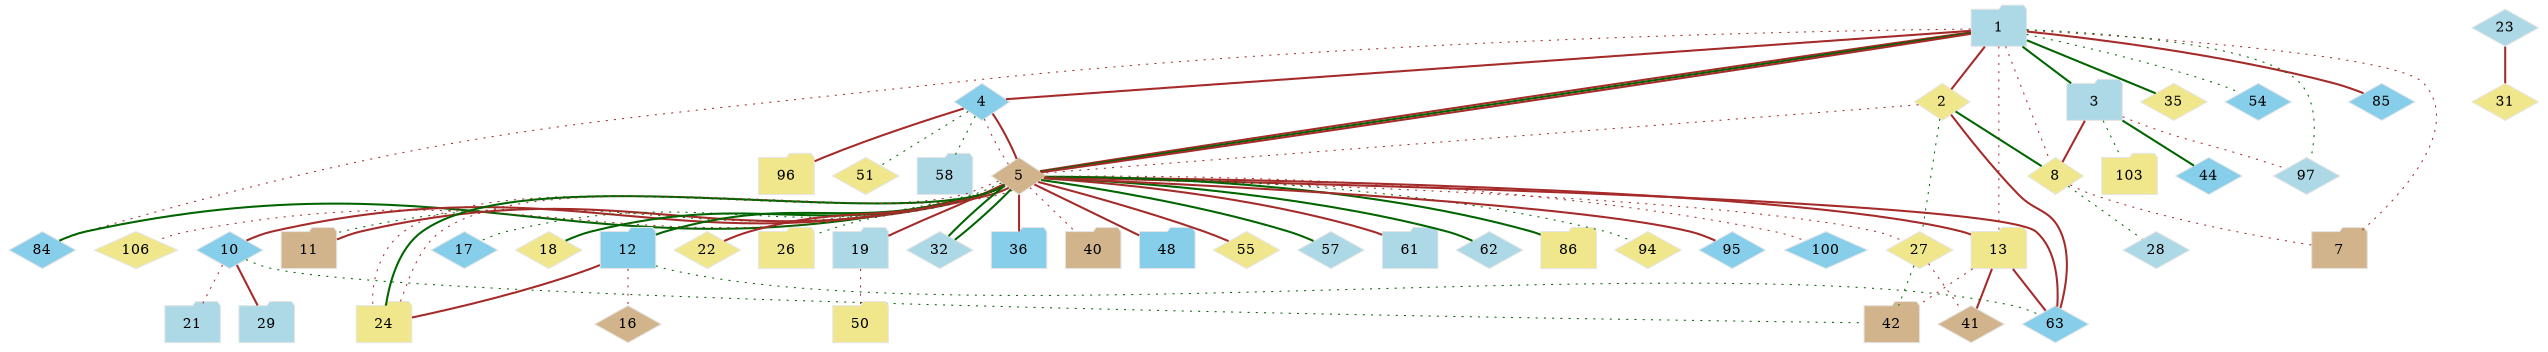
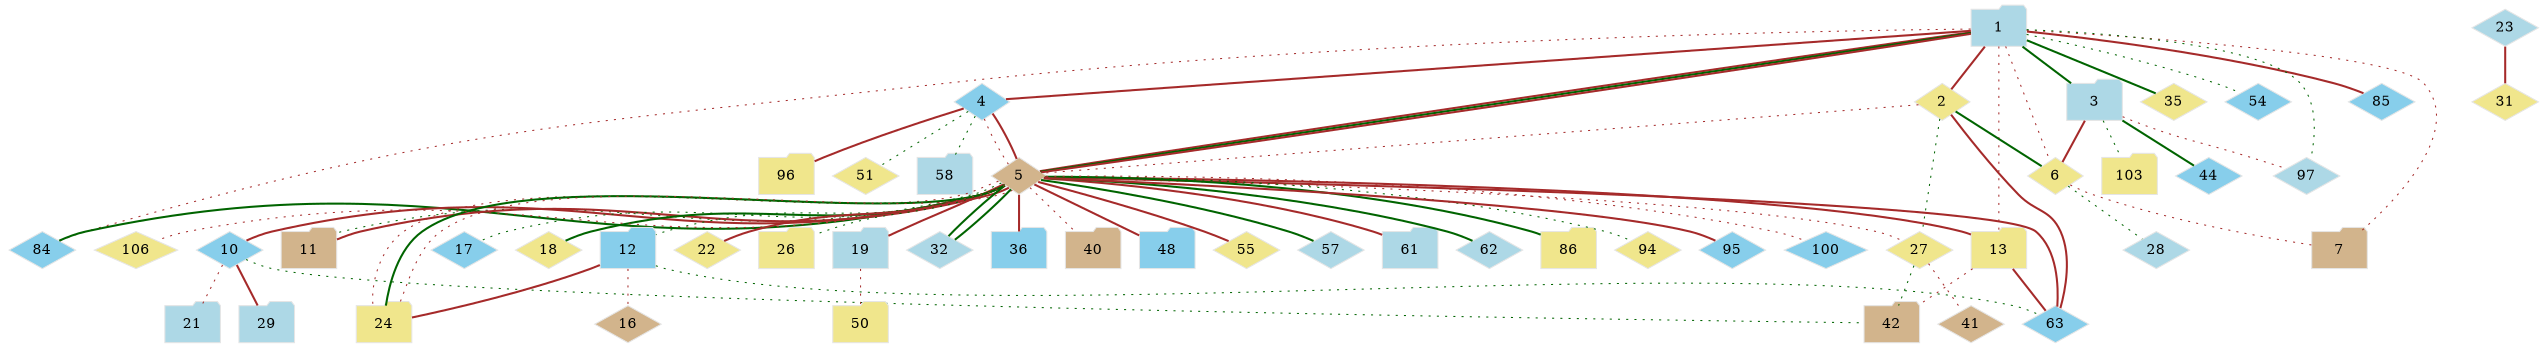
node "8": label "8" -> "6"
edge "5" -- "12": style bold -> dotted
edge "13" -- "41": removed
